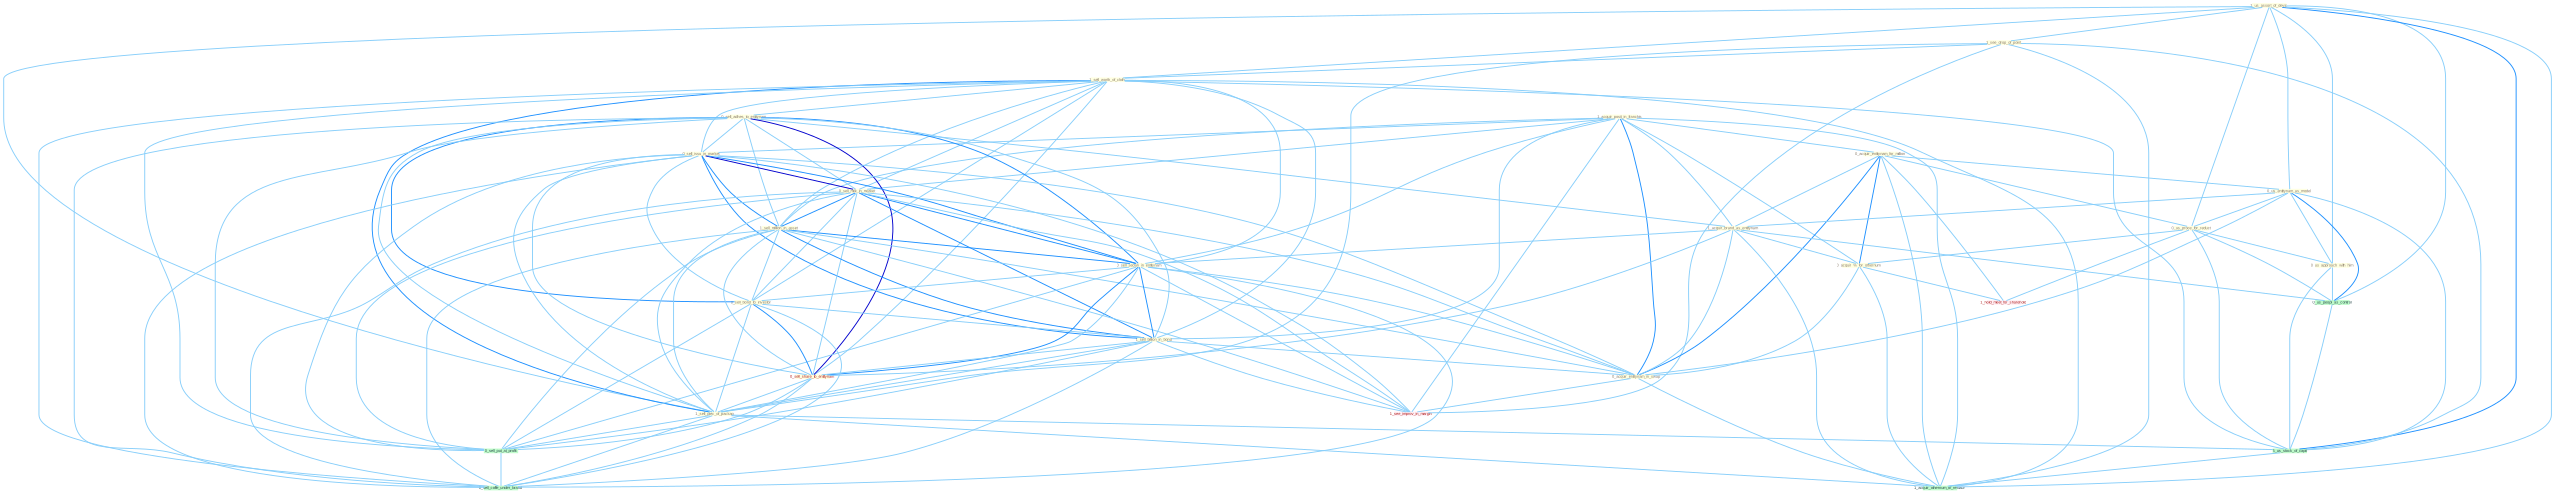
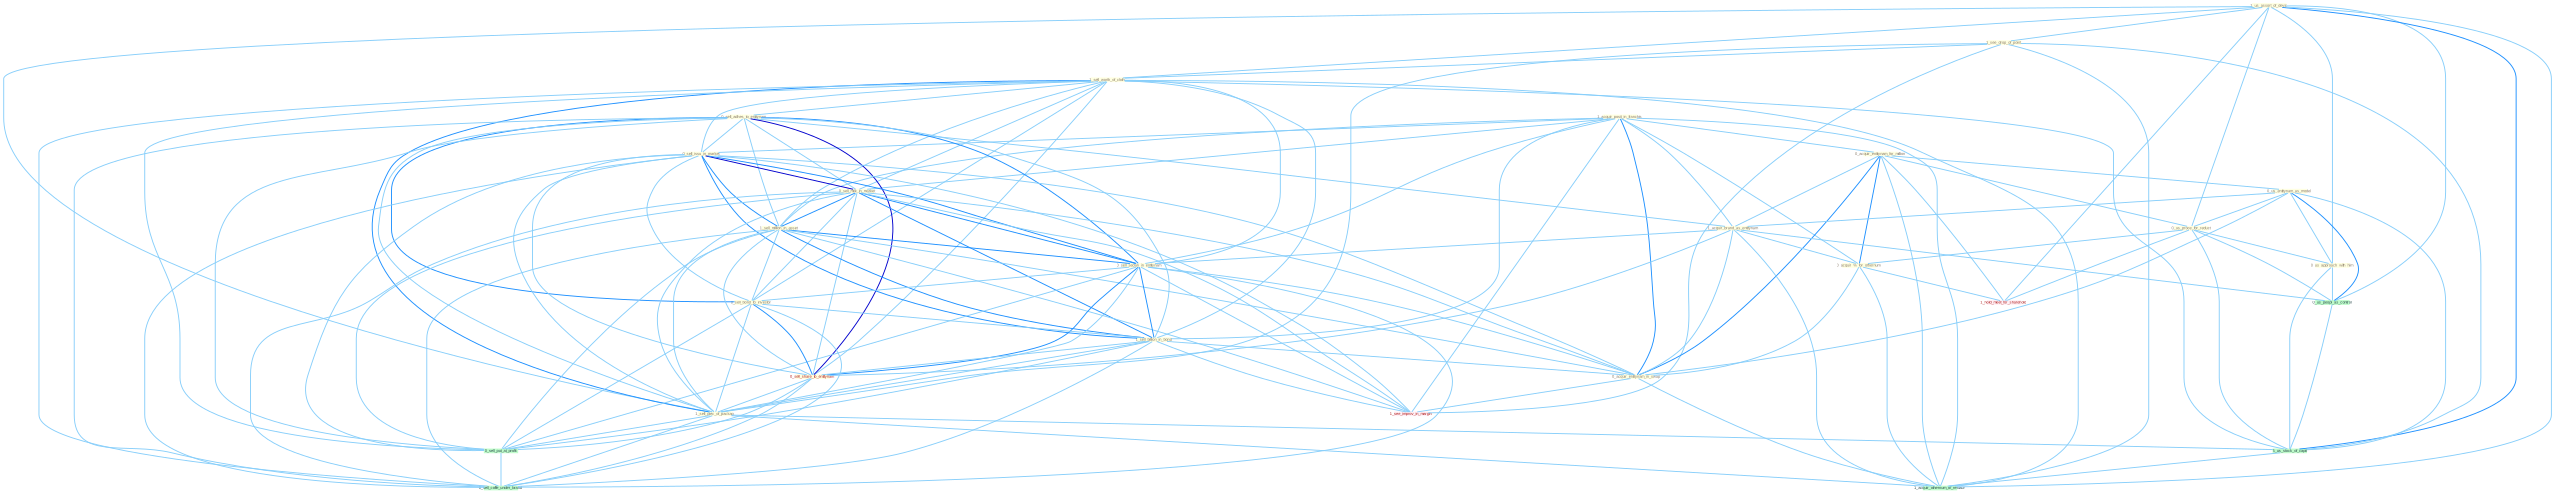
edge "1_us_assort_of_devic" -- "0_us_entitynam_as_model": now "1_us_assort_of_devic" -- "1_hold_meet_for_sharehold"
